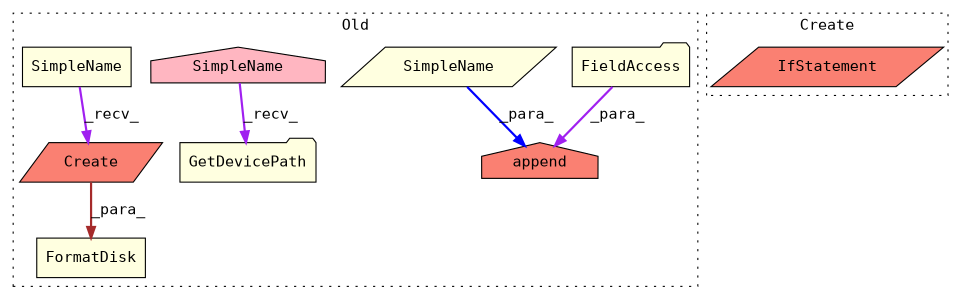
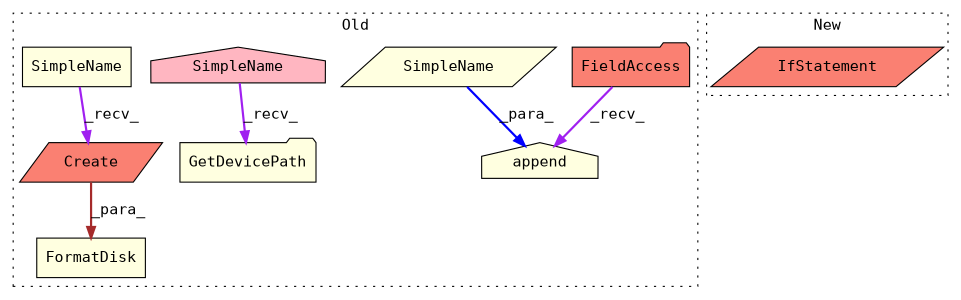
cluster "Create": label "Create" -> "New"
node "FieldAccess": fillcolor lightyellow -> salmon
edge "FieldAccess" -> "append": label "_para_" -> "_recv_"
node "append": fillcolor salmon -> lightyellow
